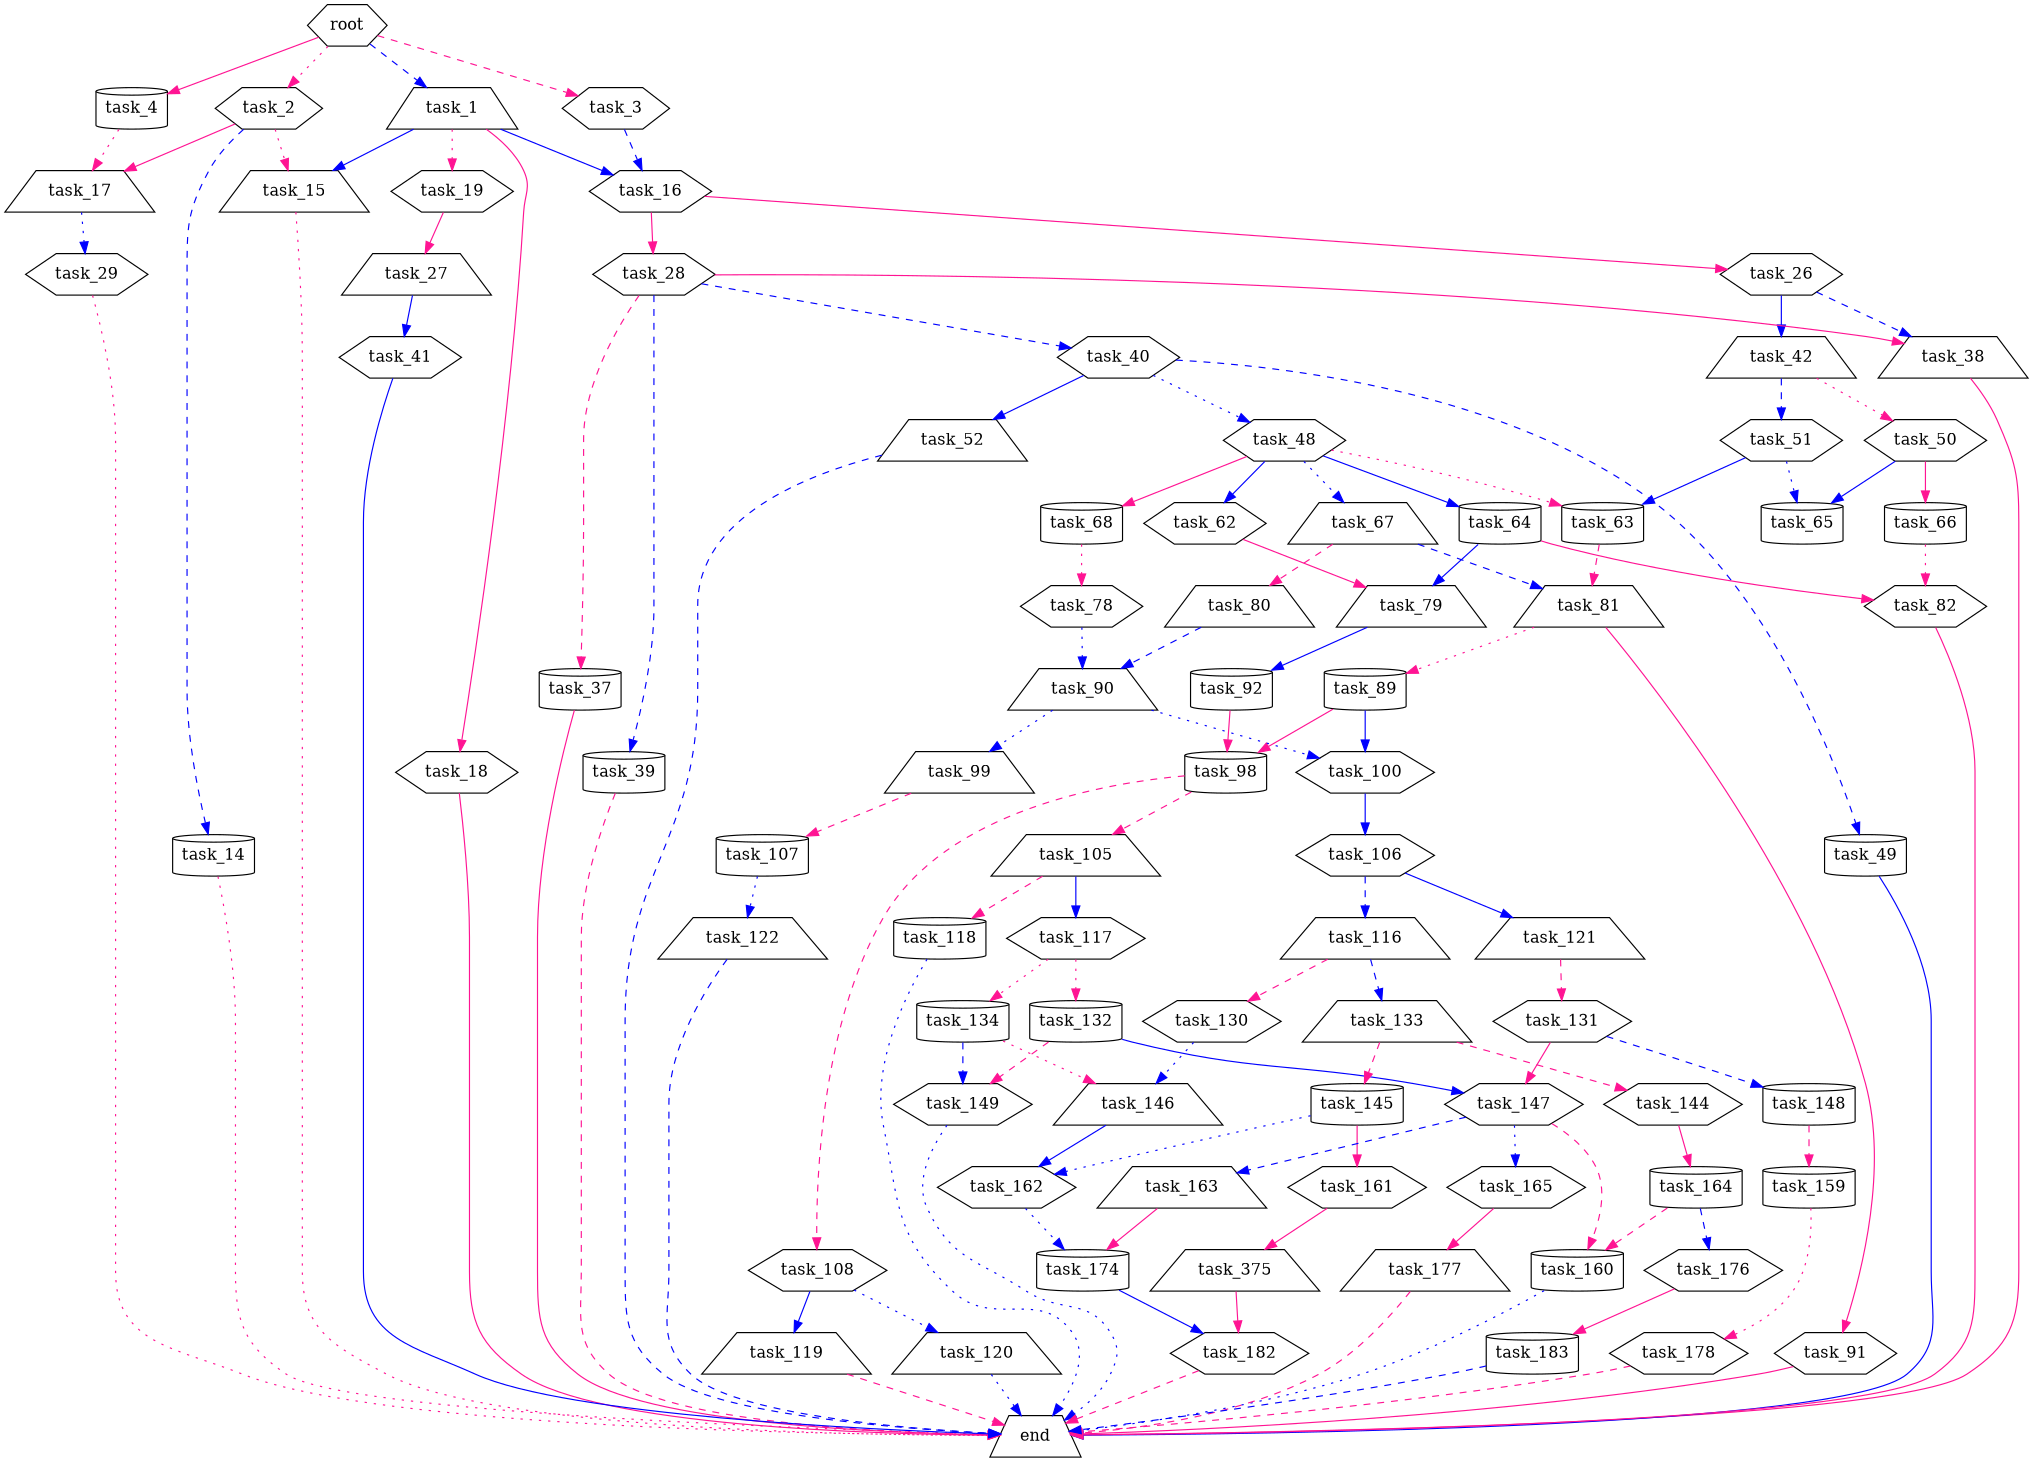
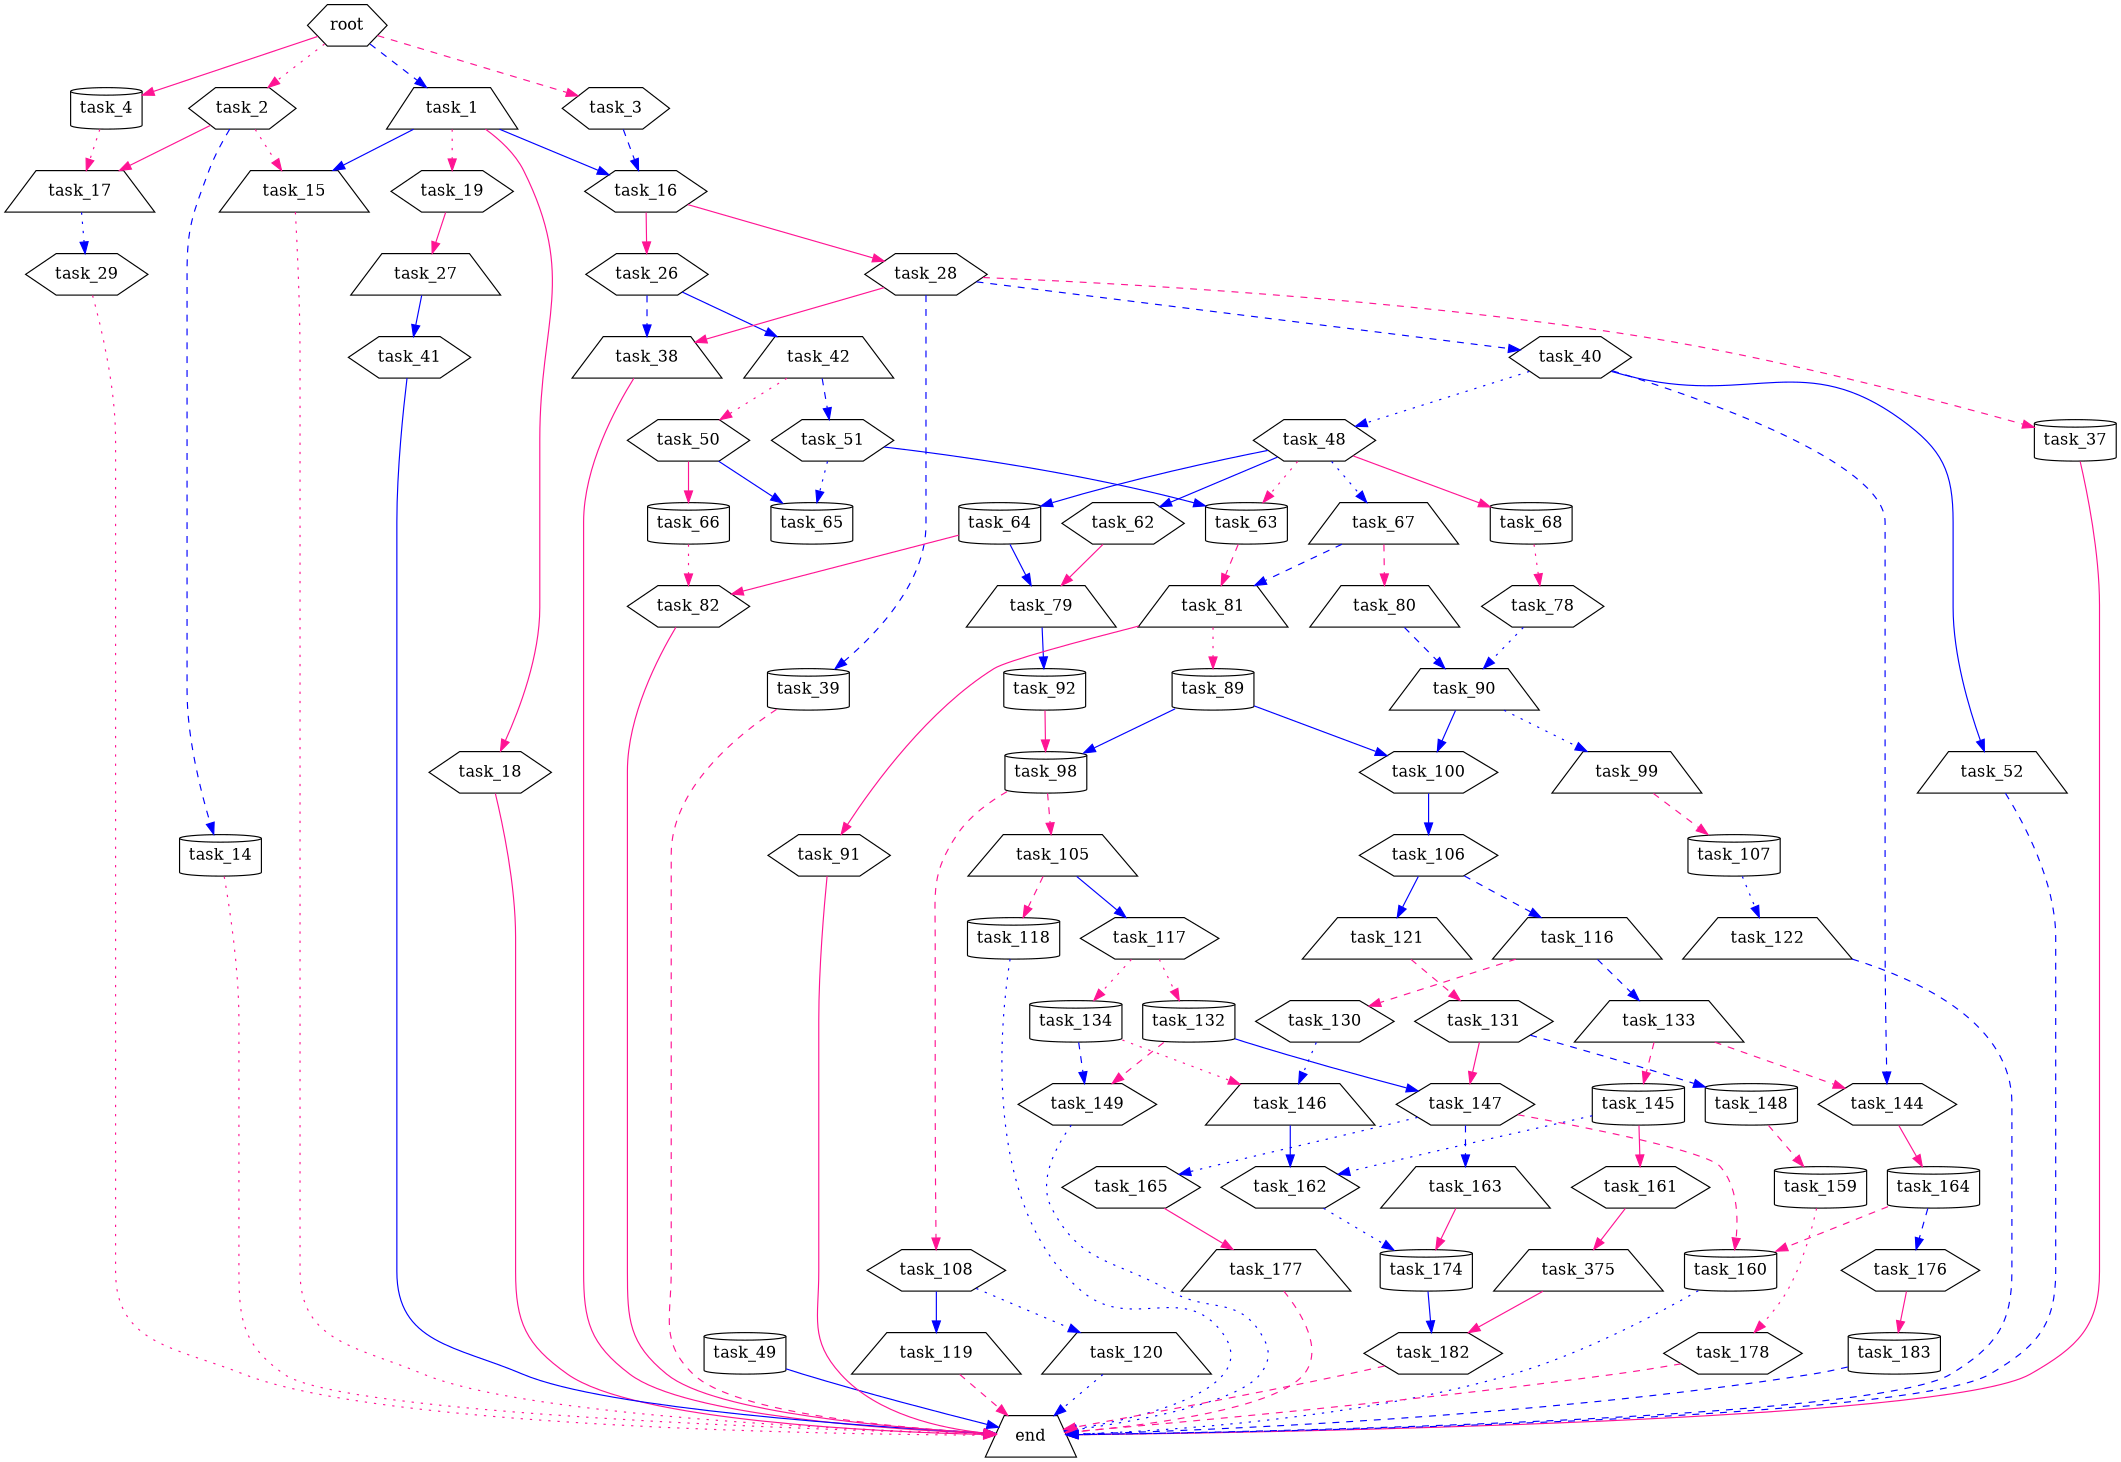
edge "task_40" -> "task_49": now "task_40" -> "task_144"
edge "task_89" -> "task_98": color deeppink -> blue
edge "task_90" -> "task_100": style dotted -> solid
